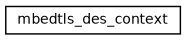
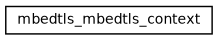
node "mbedtls_des_context": label "mbedtls_des_context" -> "mbedtls_mbedtls_context"
